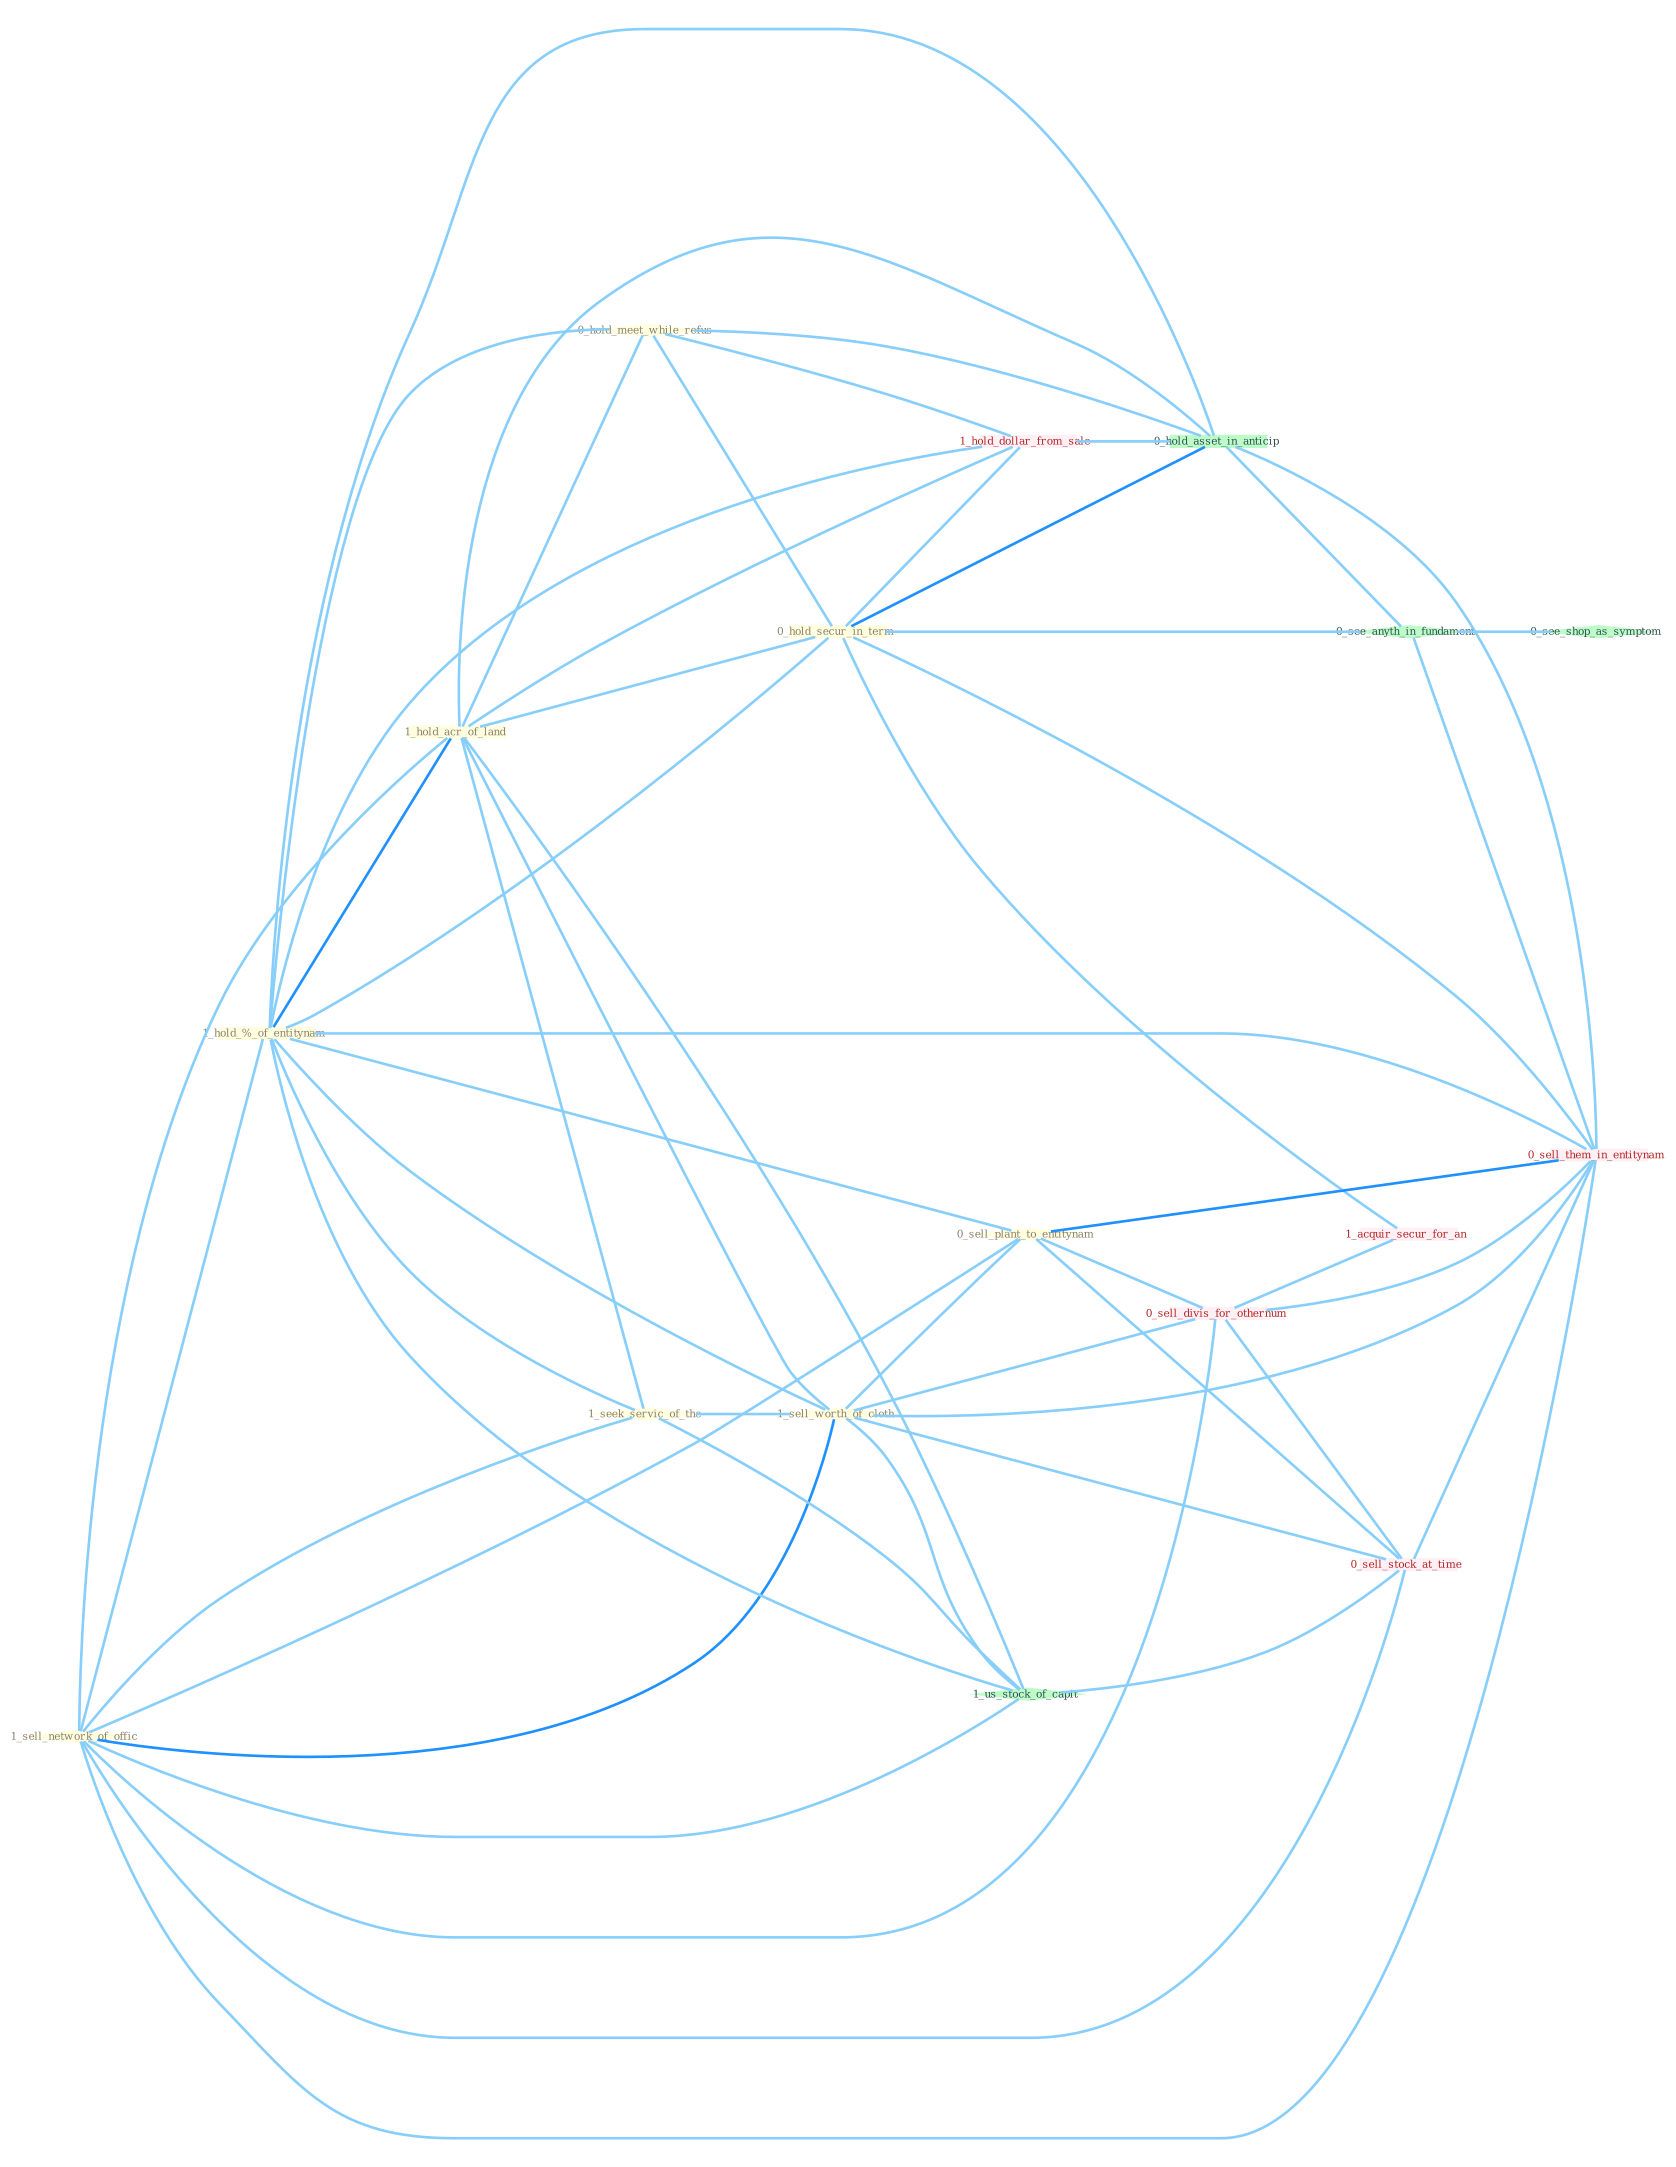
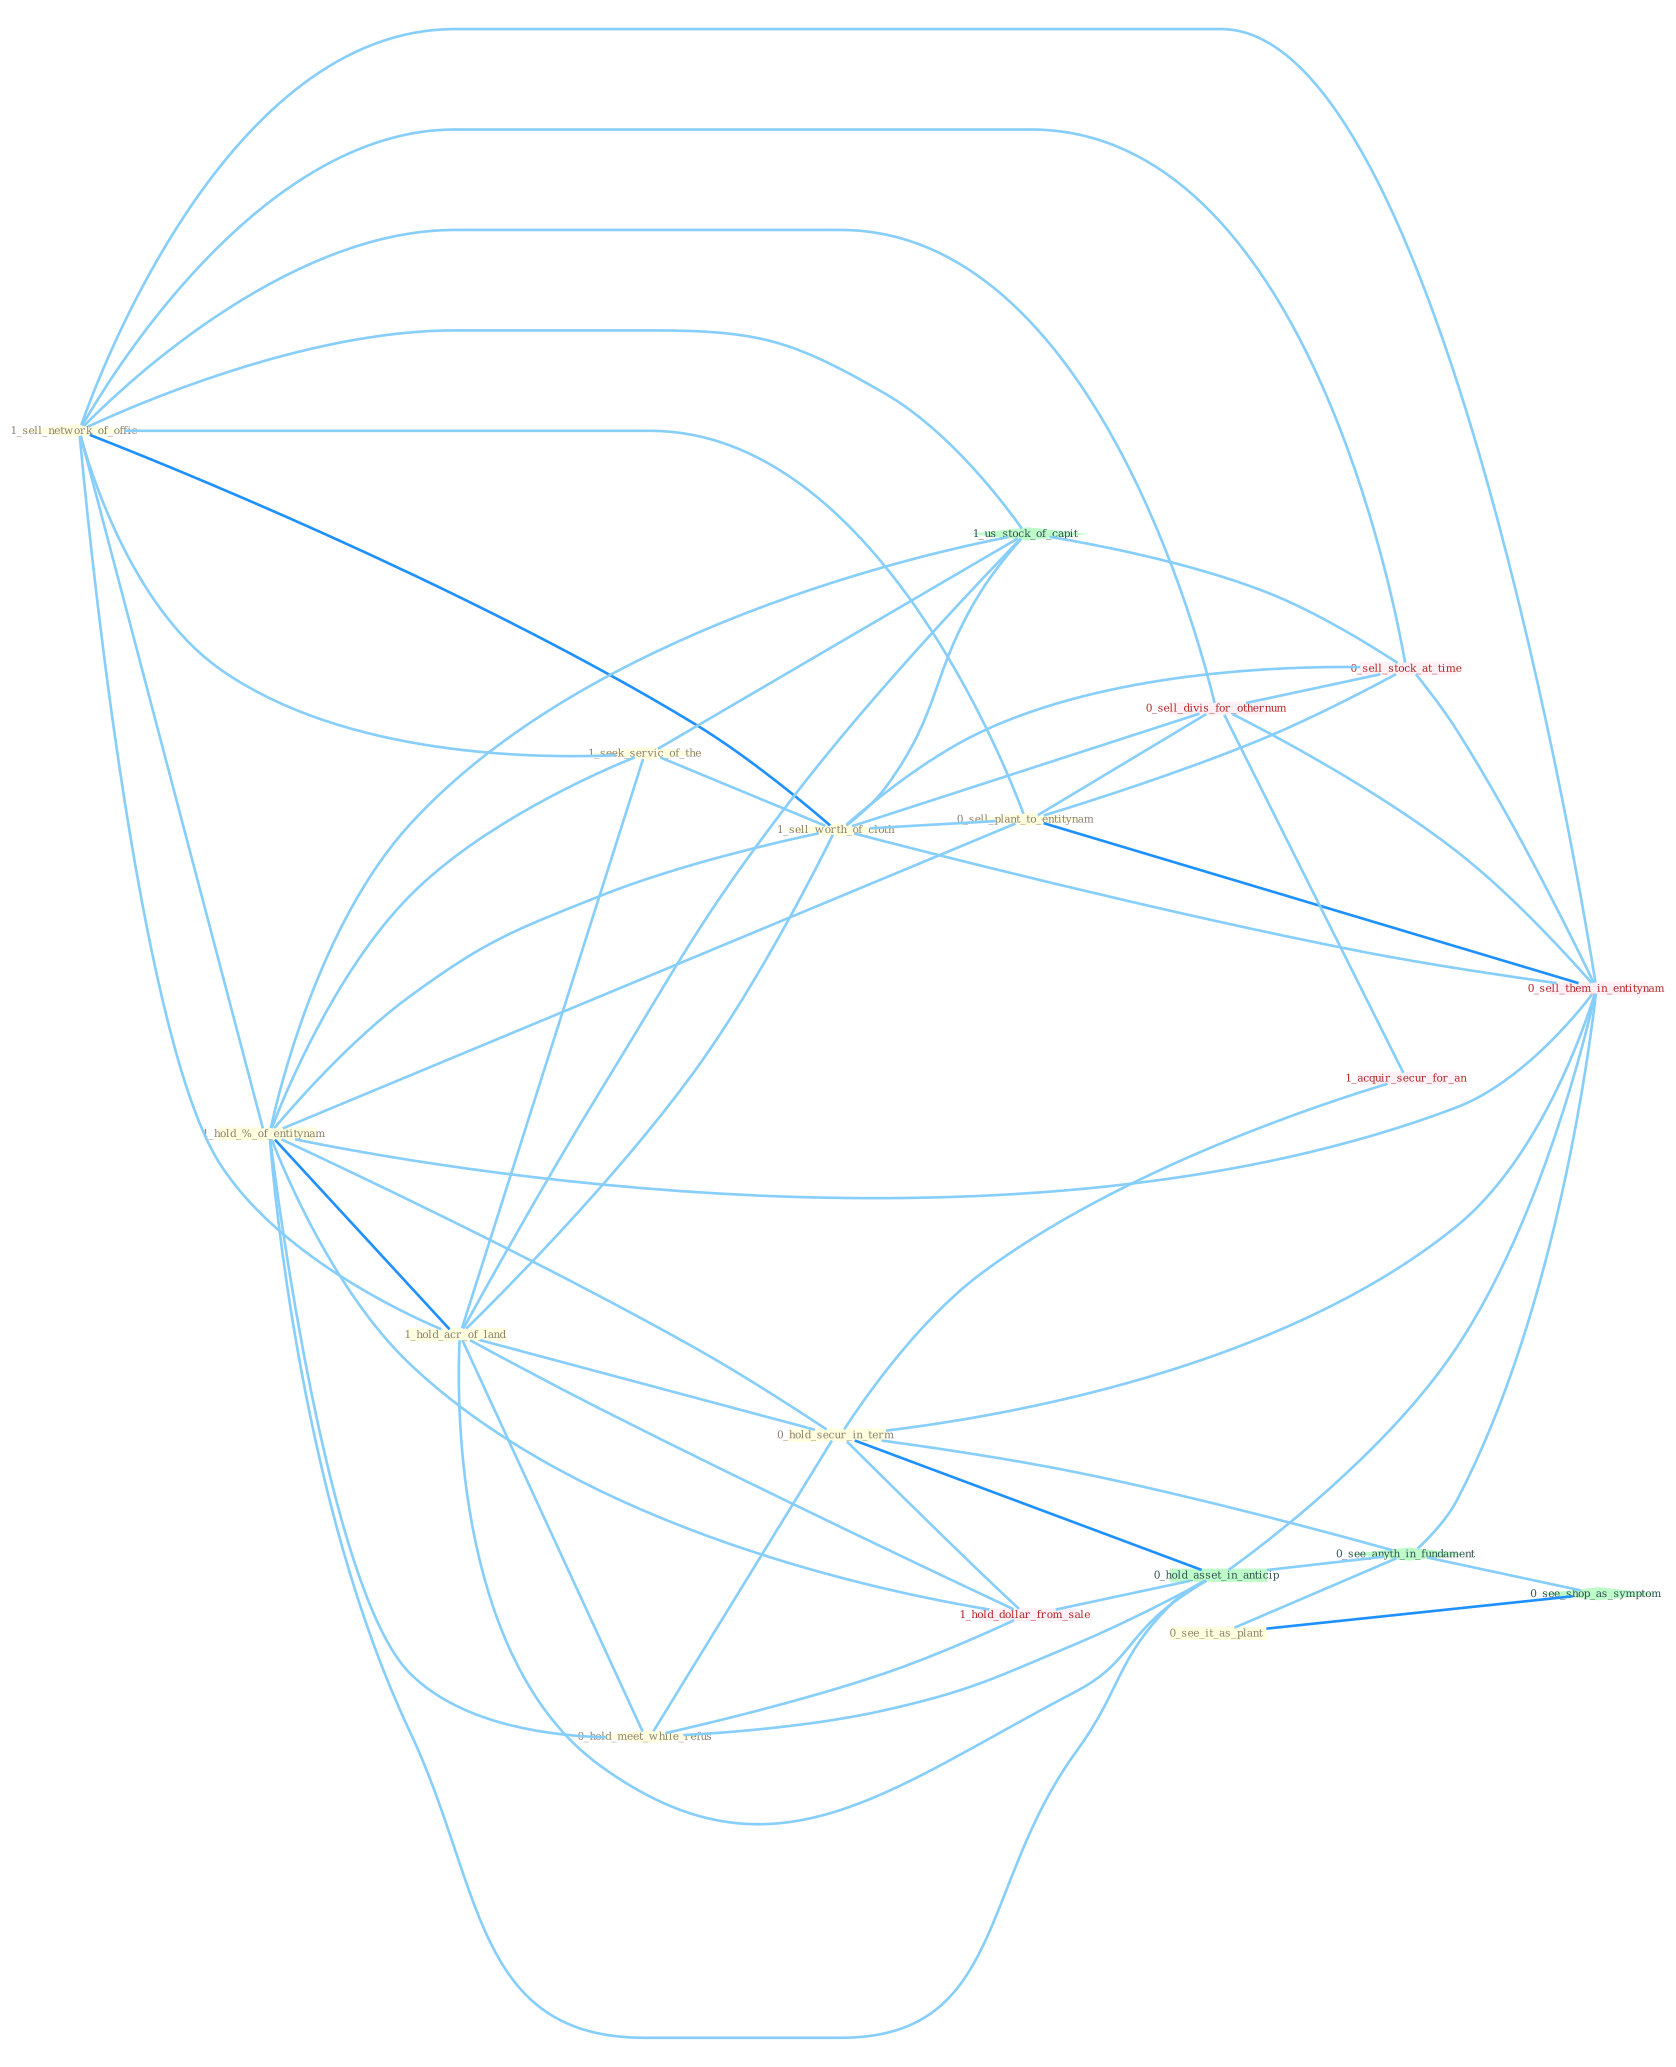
node "0_see_it_as_plant": added
